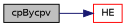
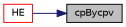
edge "cpBycpv" -> "HE": reversed
